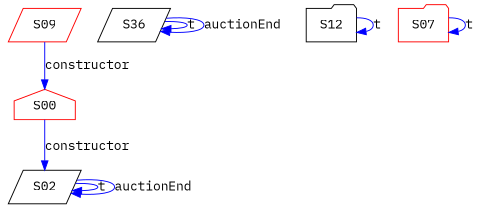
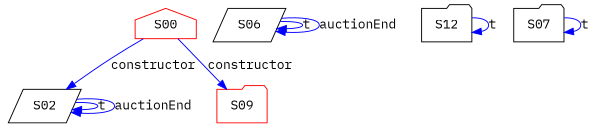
node "S09": shape parallelogram -> folder
node "S36": label "S36" -> "S06"
node "S07": color red -> black
edge "S09" -> "S00": reversed
